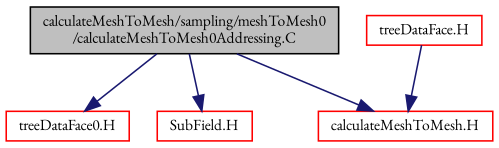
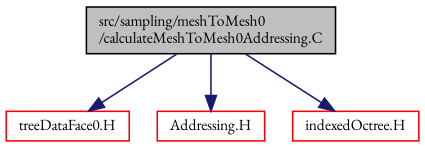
node "calculateMeshToMesh/sampling/meshToMesh0 /calculateMeshToMesh0Addressing.C": label "calculateMeshToMesh/sampling/meshToMesh0 /calculateMeshToMesh0Addressing.C" -> "src/sampling/meshToMesh0 /calculateMeshToMesh0Addressing.C"
node "treeDataFace.H": removed
node "SubField.H": label "SubField.H" -> "Addressing.H"
node "calculateMeshToMesh.H": label "calculateMeshToMesh.H" -> "indexedOctree.H"
